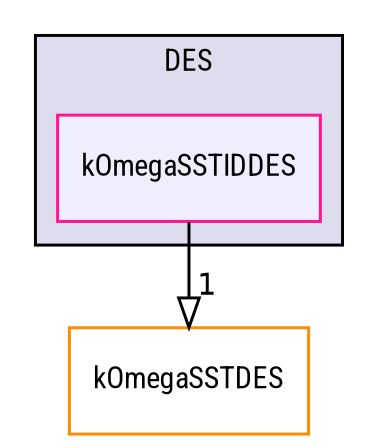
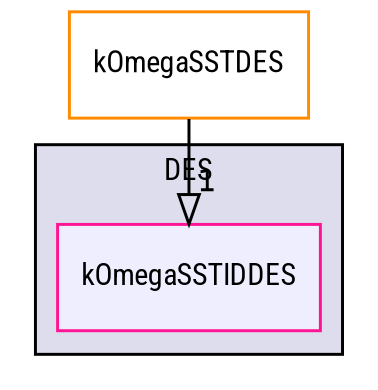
edge "kOmegaSSTIDDES" -> "kOmegaSSTDES": reversed
